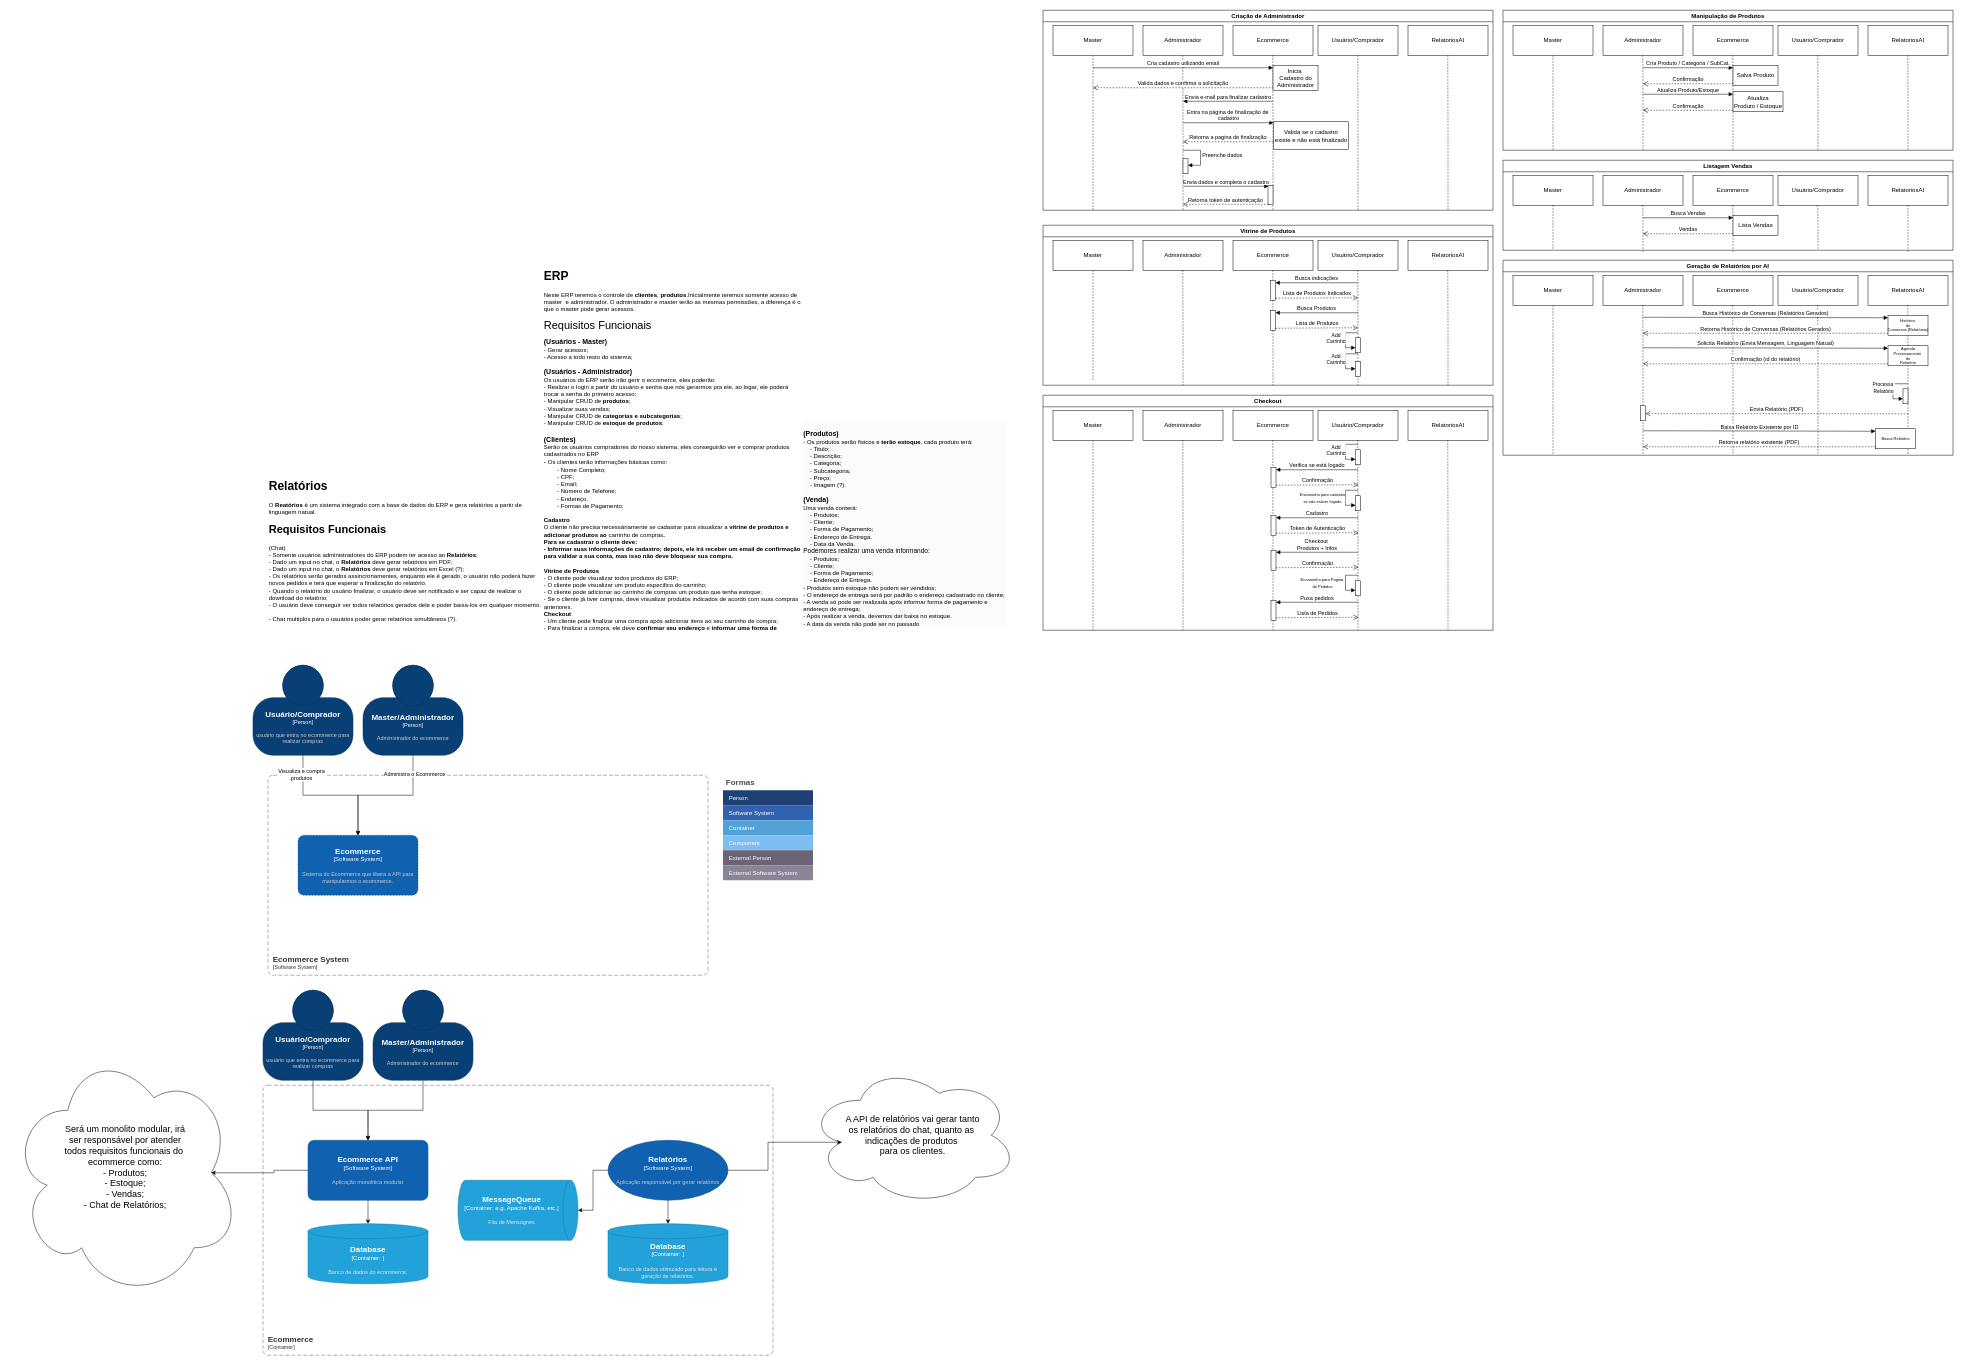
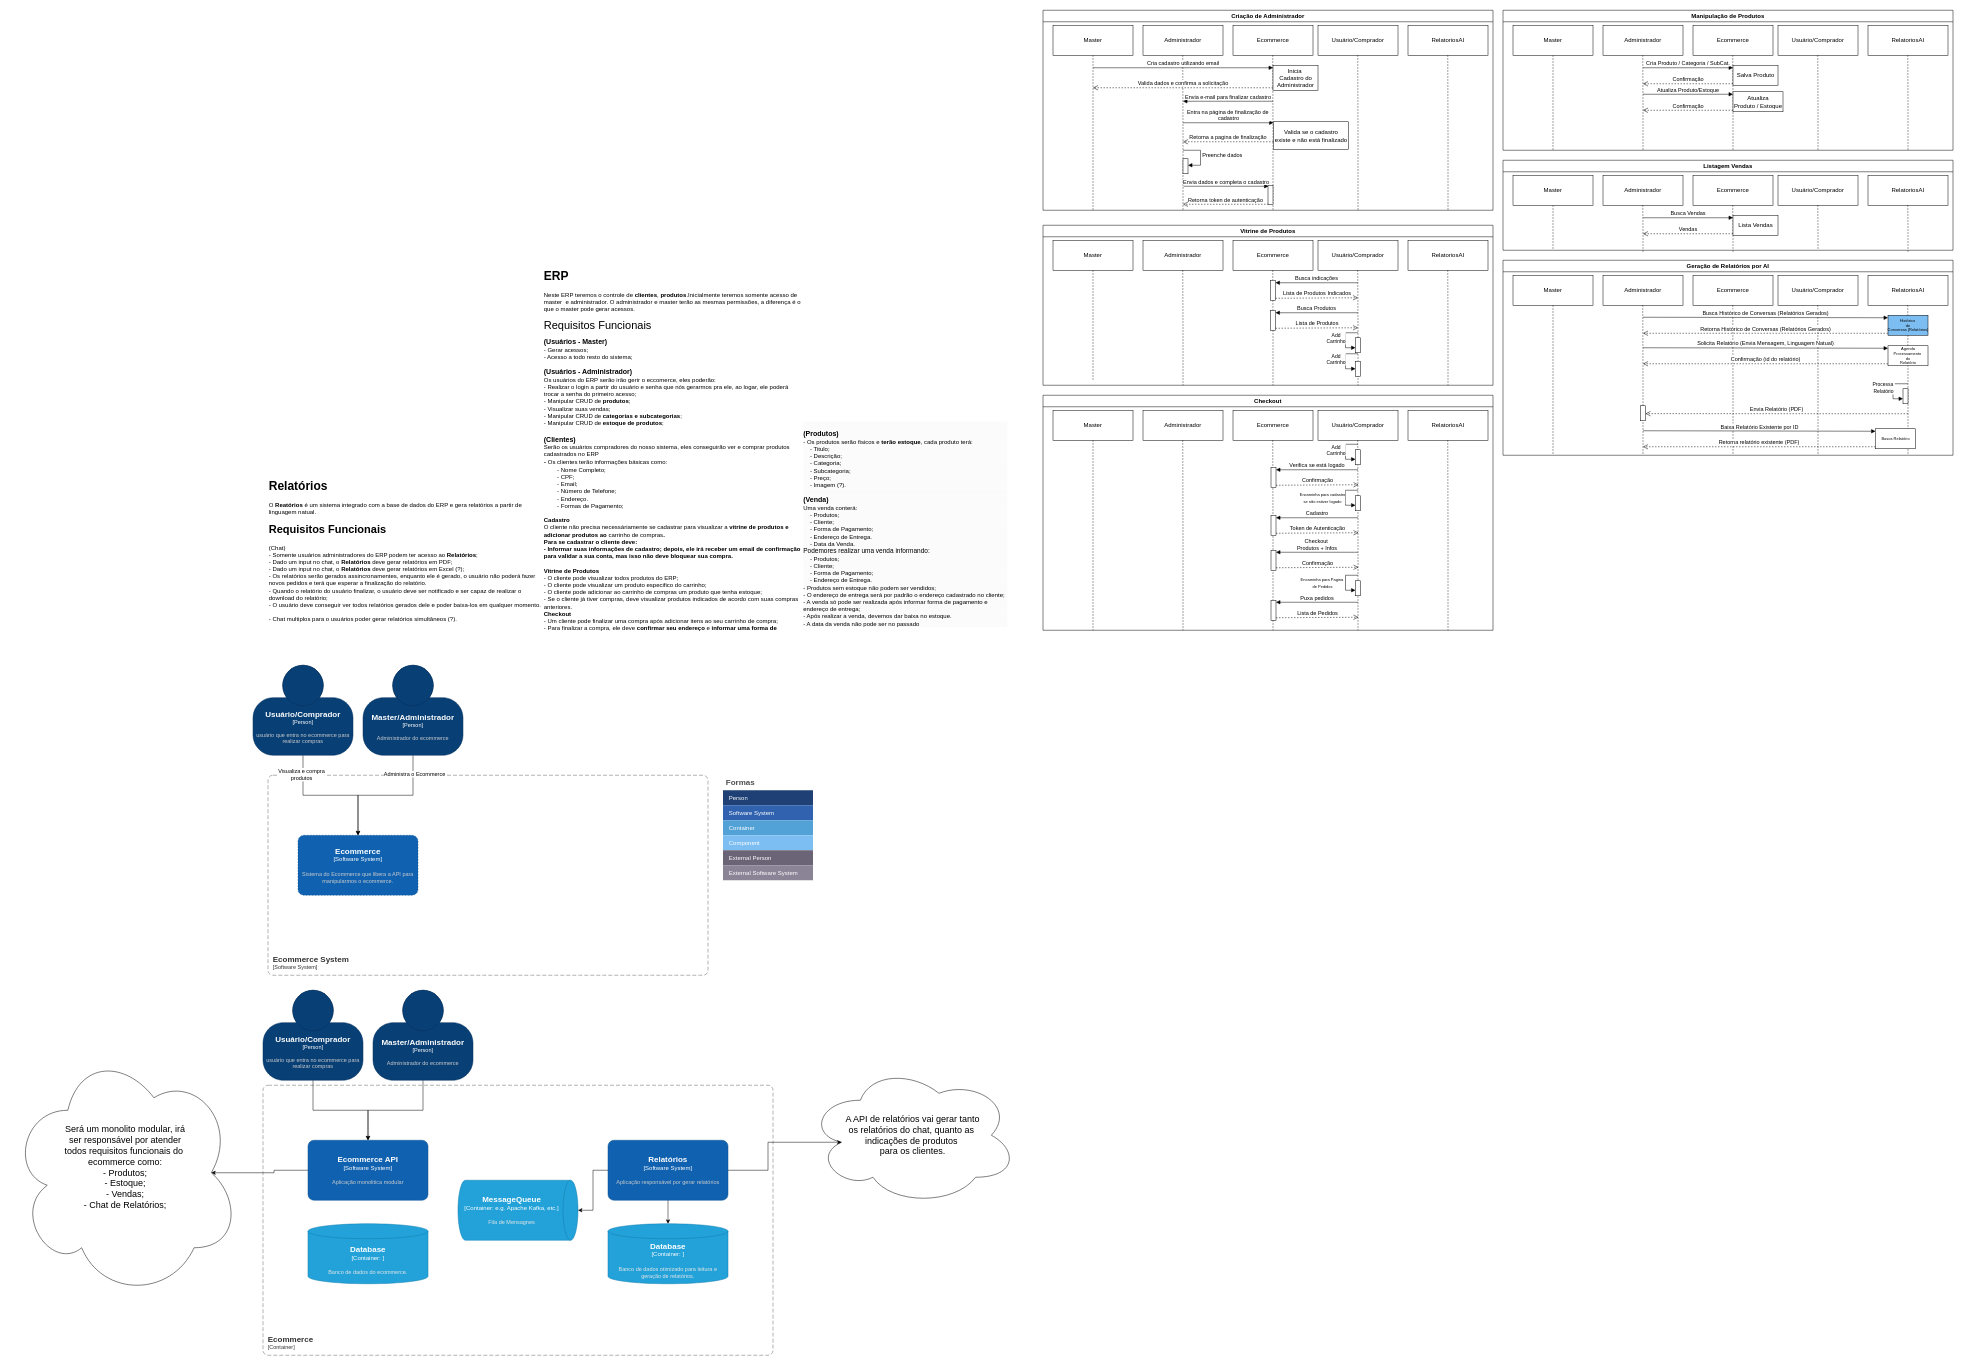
node "Histórico de Conversas (Relatórios)": fillcolor #ffffff -> #7dbef2
node "Relatórios [Software System] Aplicação responsável por gerar relatórios": shape ellipse -> rounded rectangle
edge "Ecommerce API [Software System] Aplicação monolitica modular" -> "Database [Container: ] Banco de dados do ecommerce.": removed
